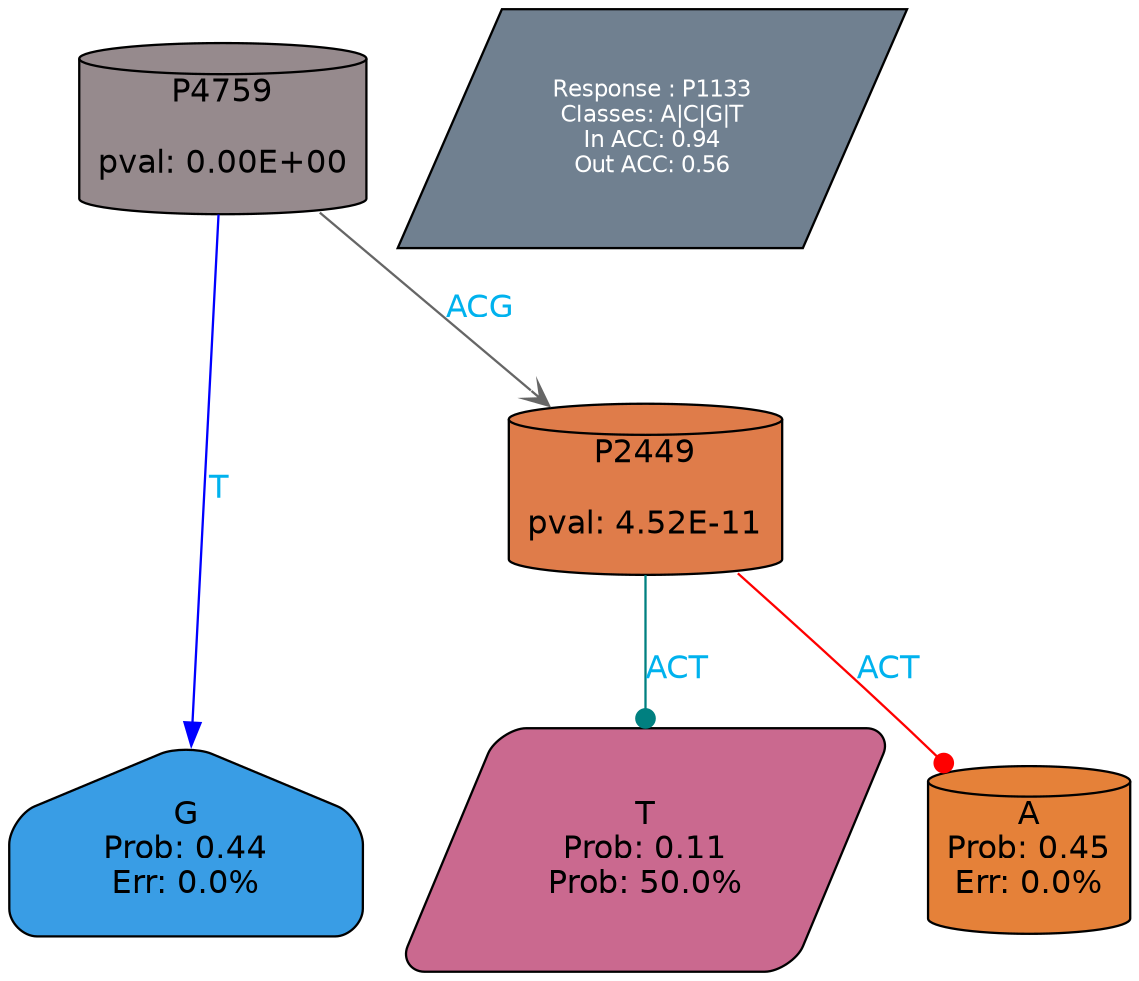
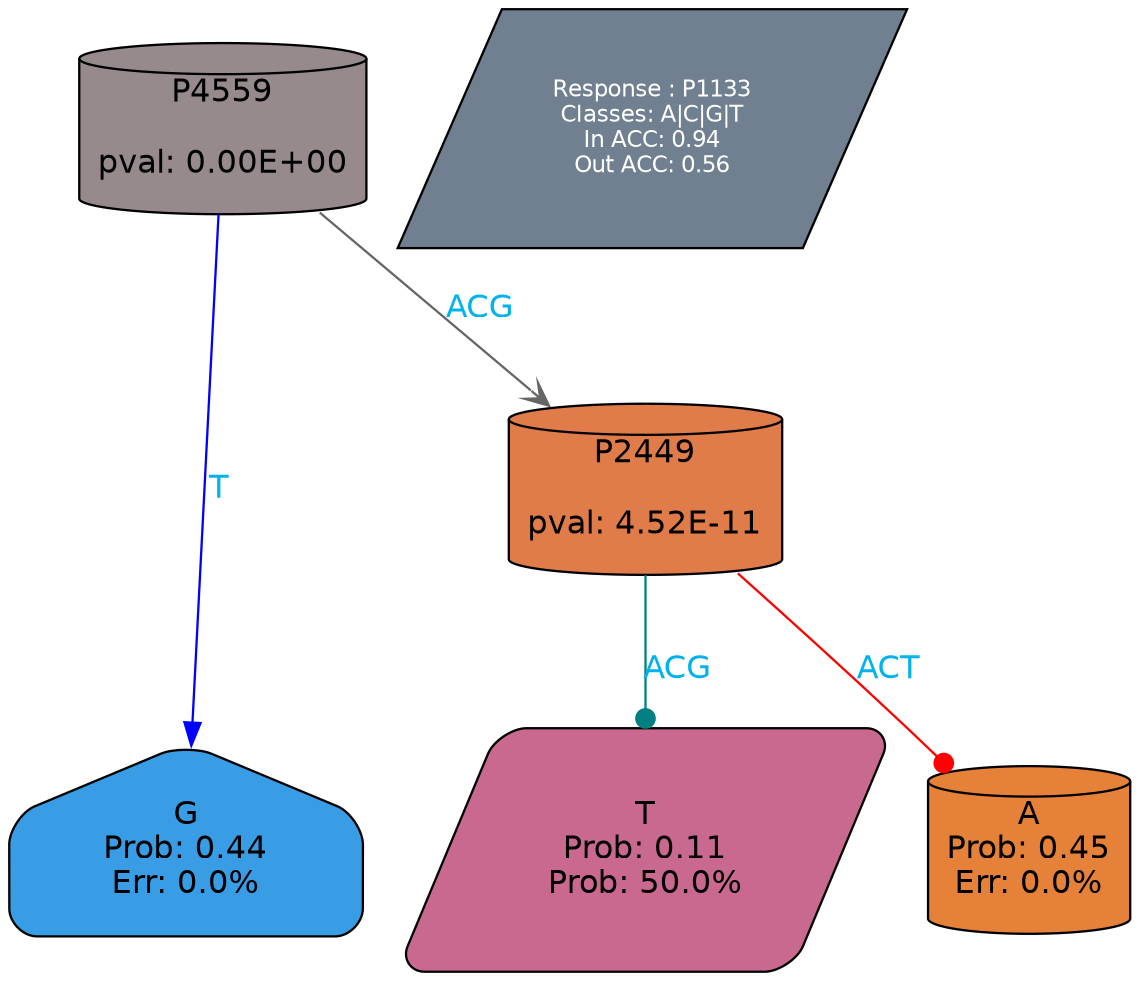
node "P4759 pval: 0.00E+00": label "P4759 pval: 0.00E+00" -> "P4559 pval: 0.00E+00"
edge "P2449 pval: 4.52E-11" -> "T Prob: 0.11 Prob: 50.0%": label "ACT" -> "ACG"
